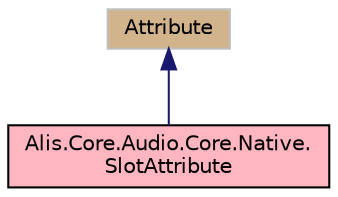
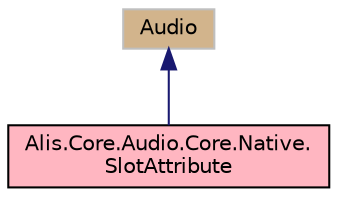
node "Attribute": label "Attribute" -> "Audio"
